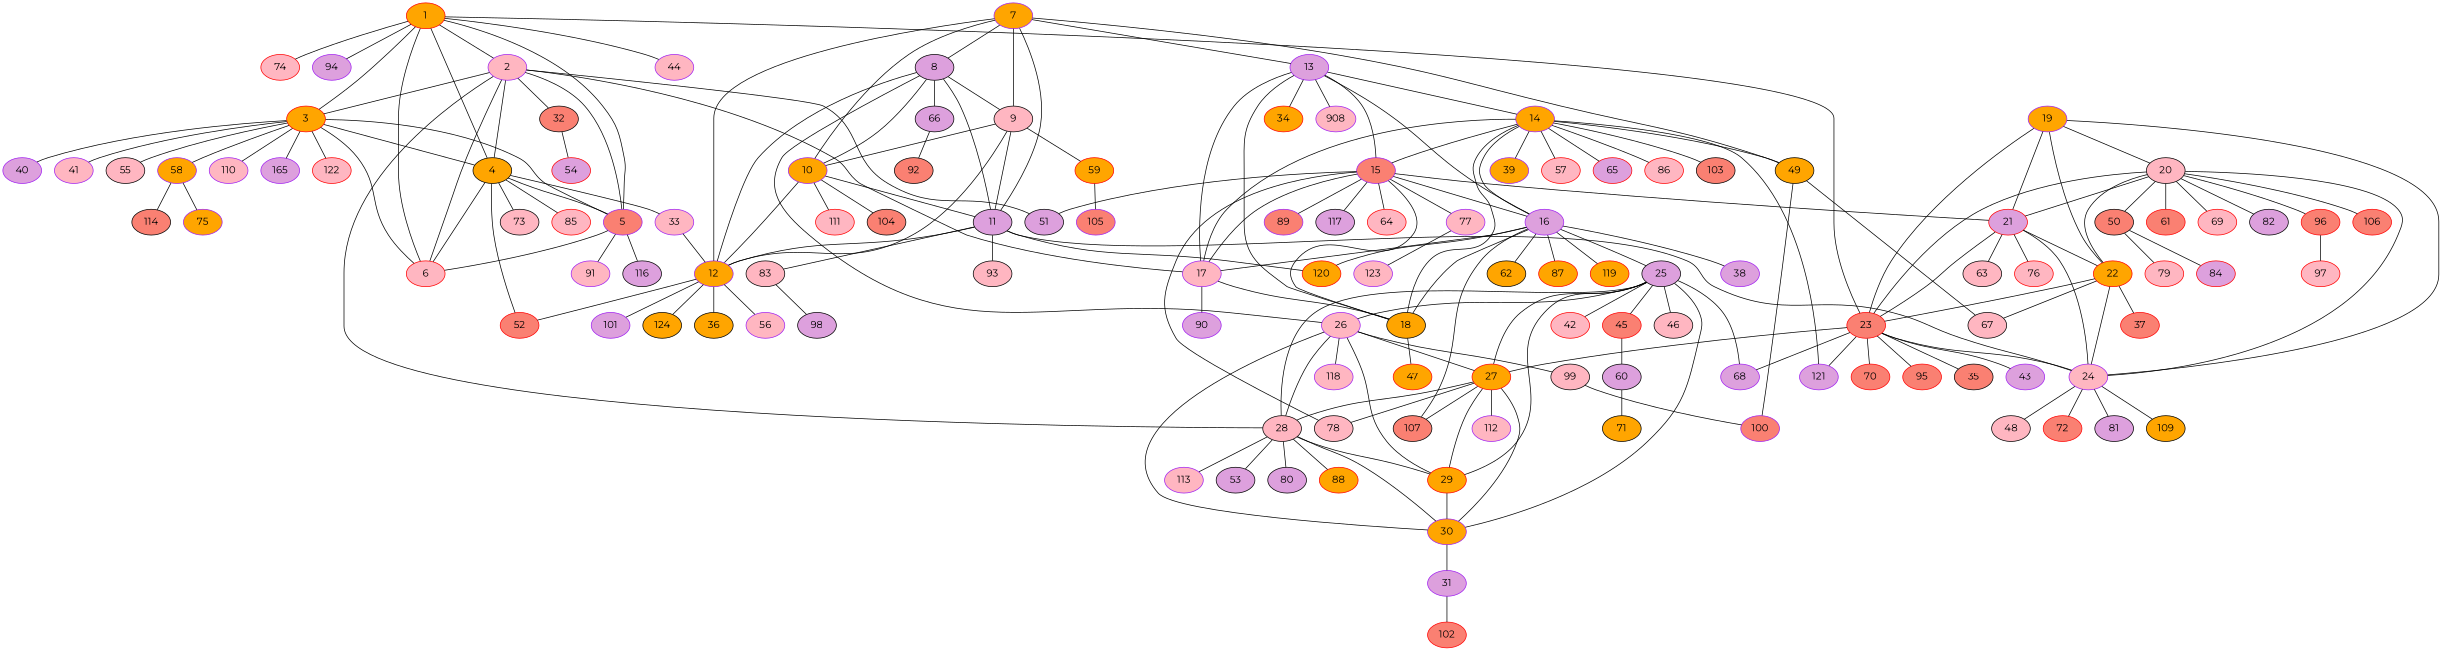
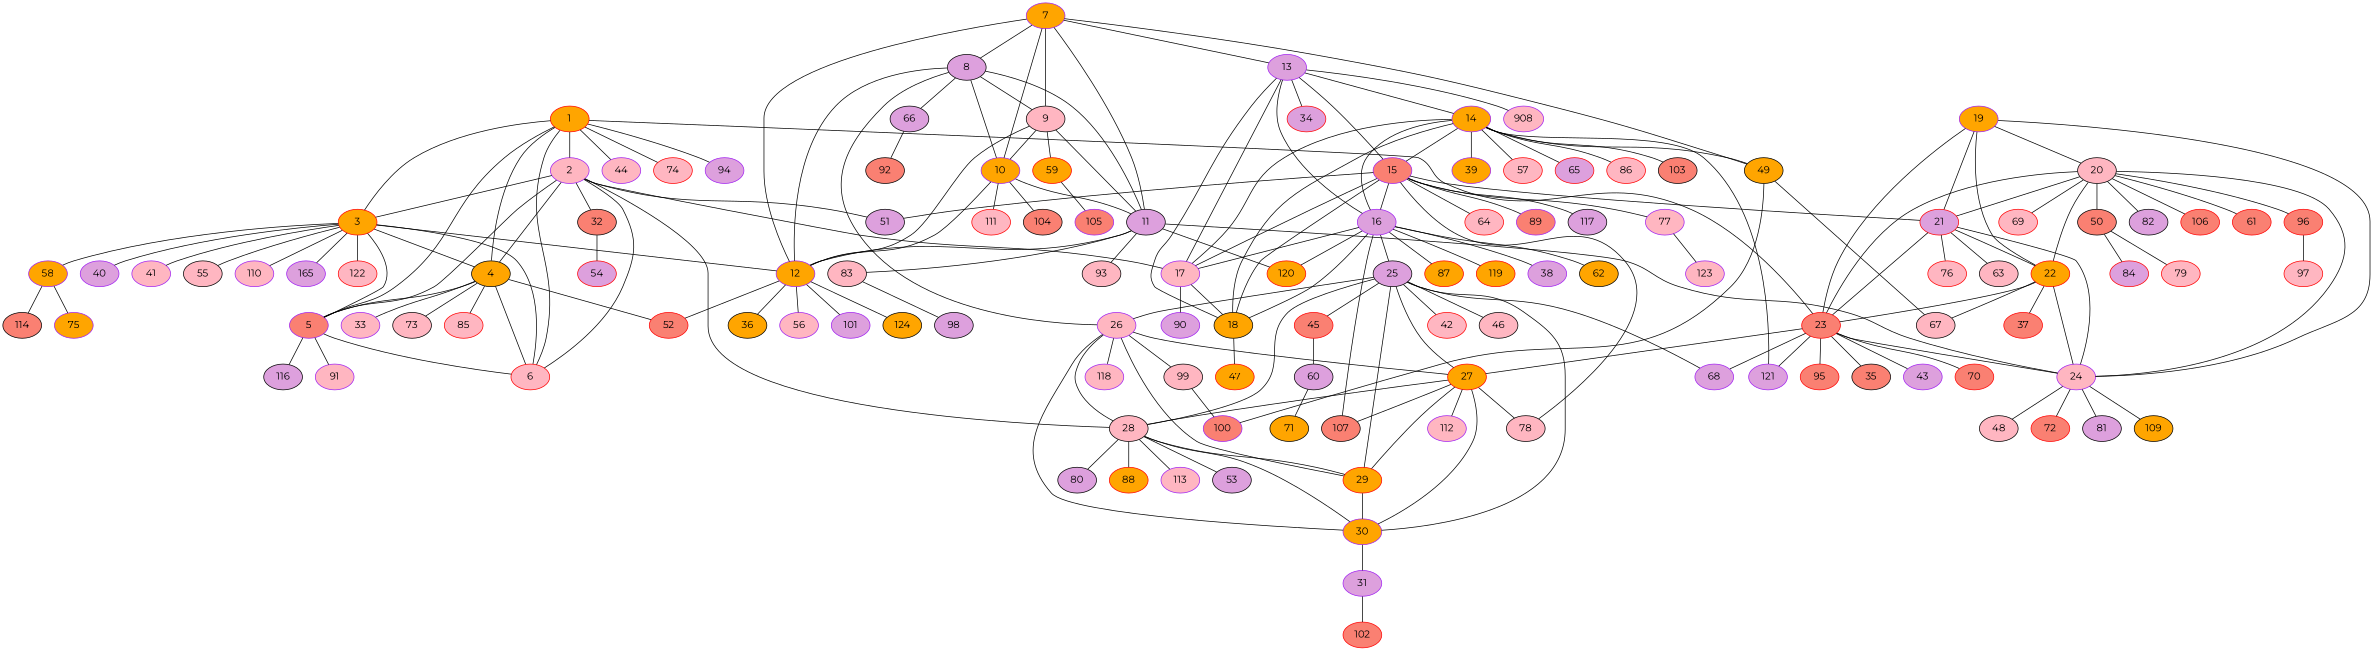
node "34": fillcolor orange -> plum
edge "33" -- "12": now "3" -- "12"
